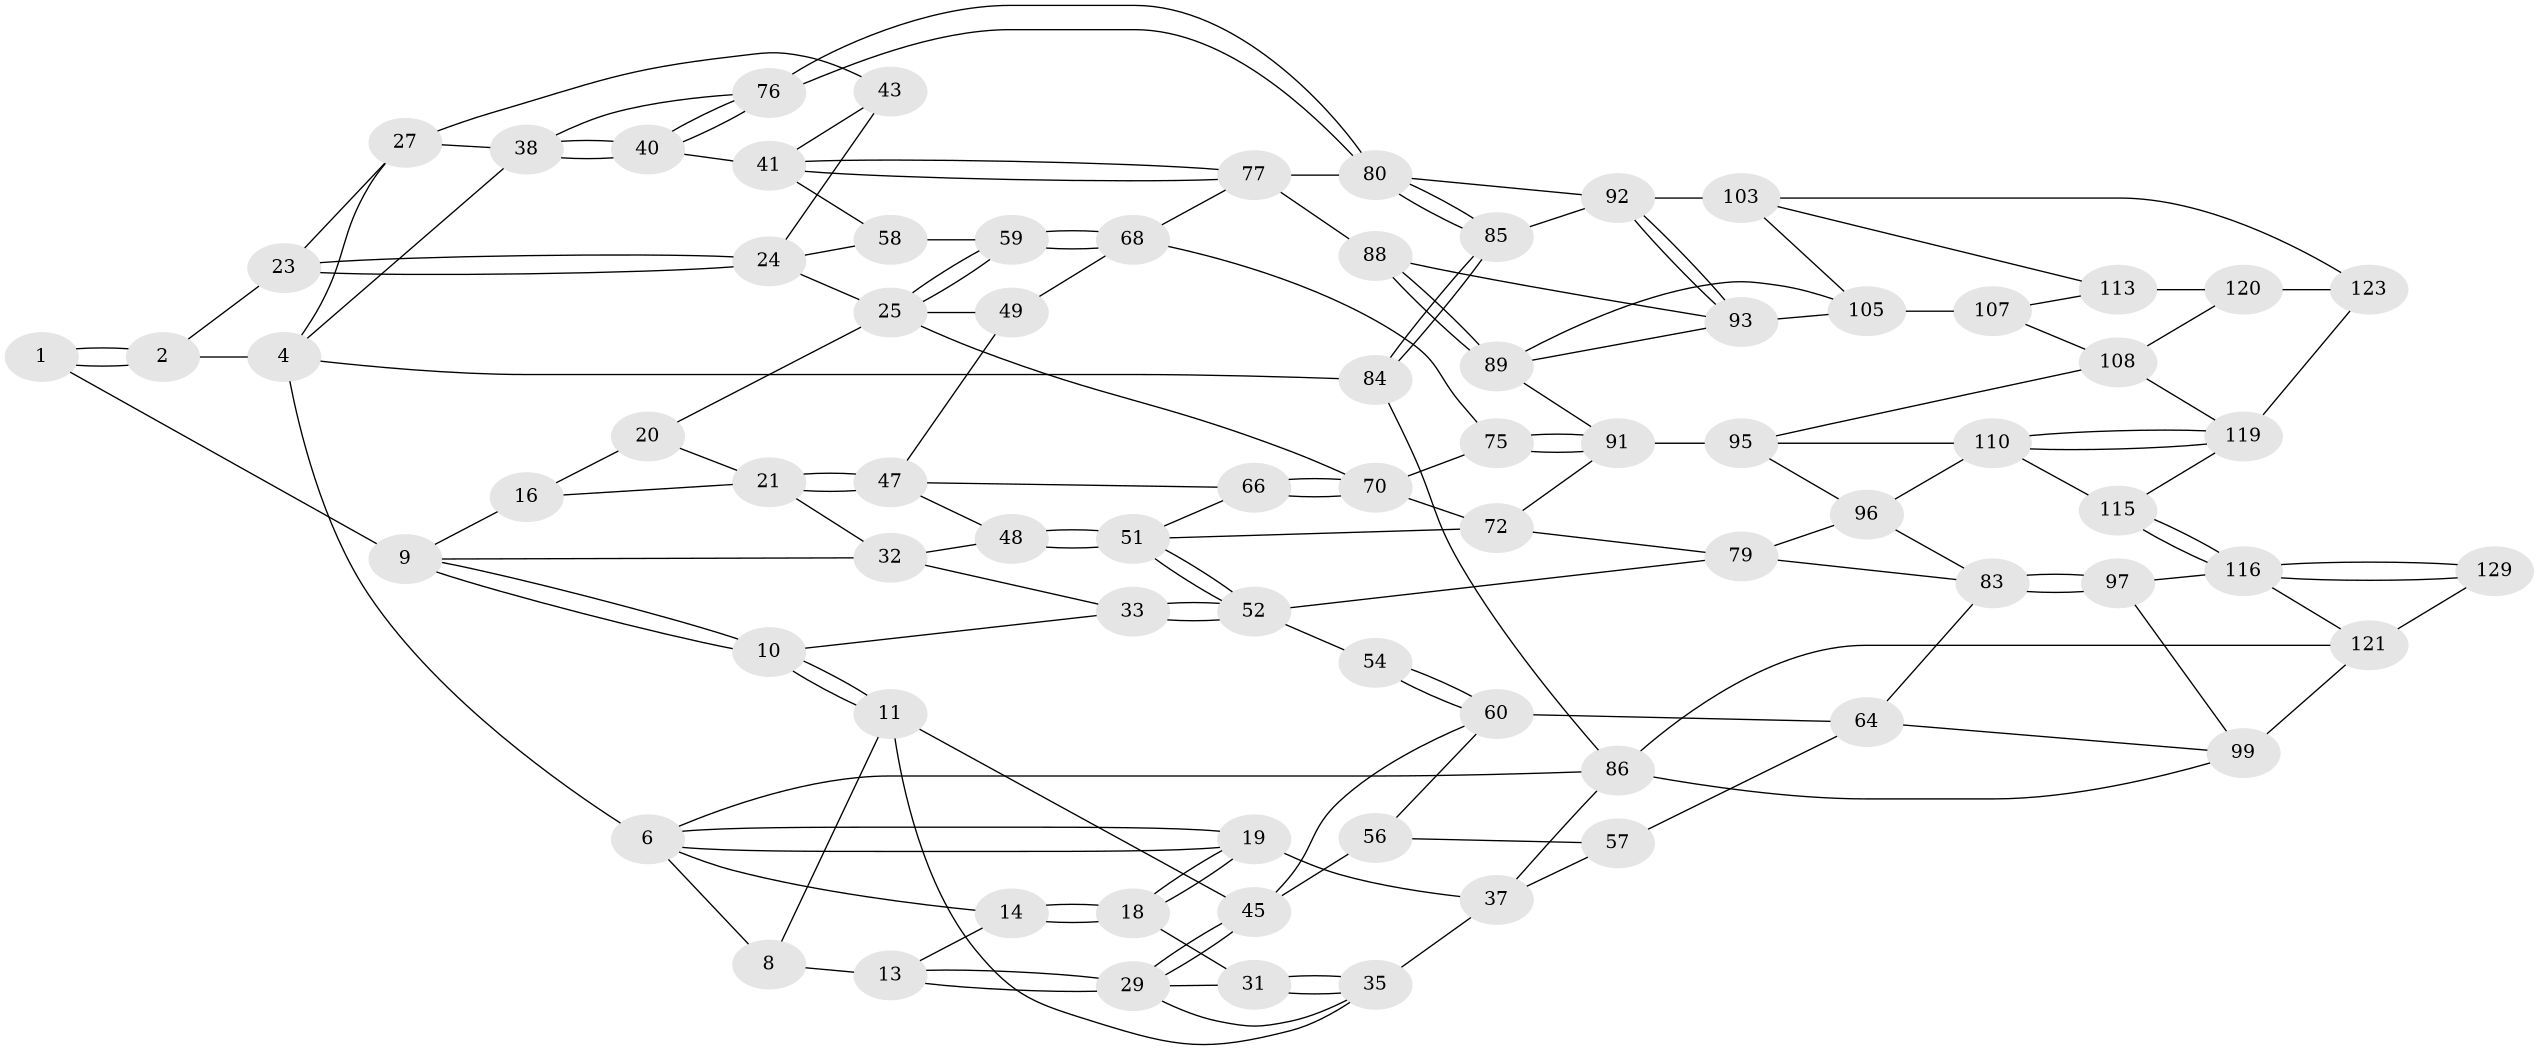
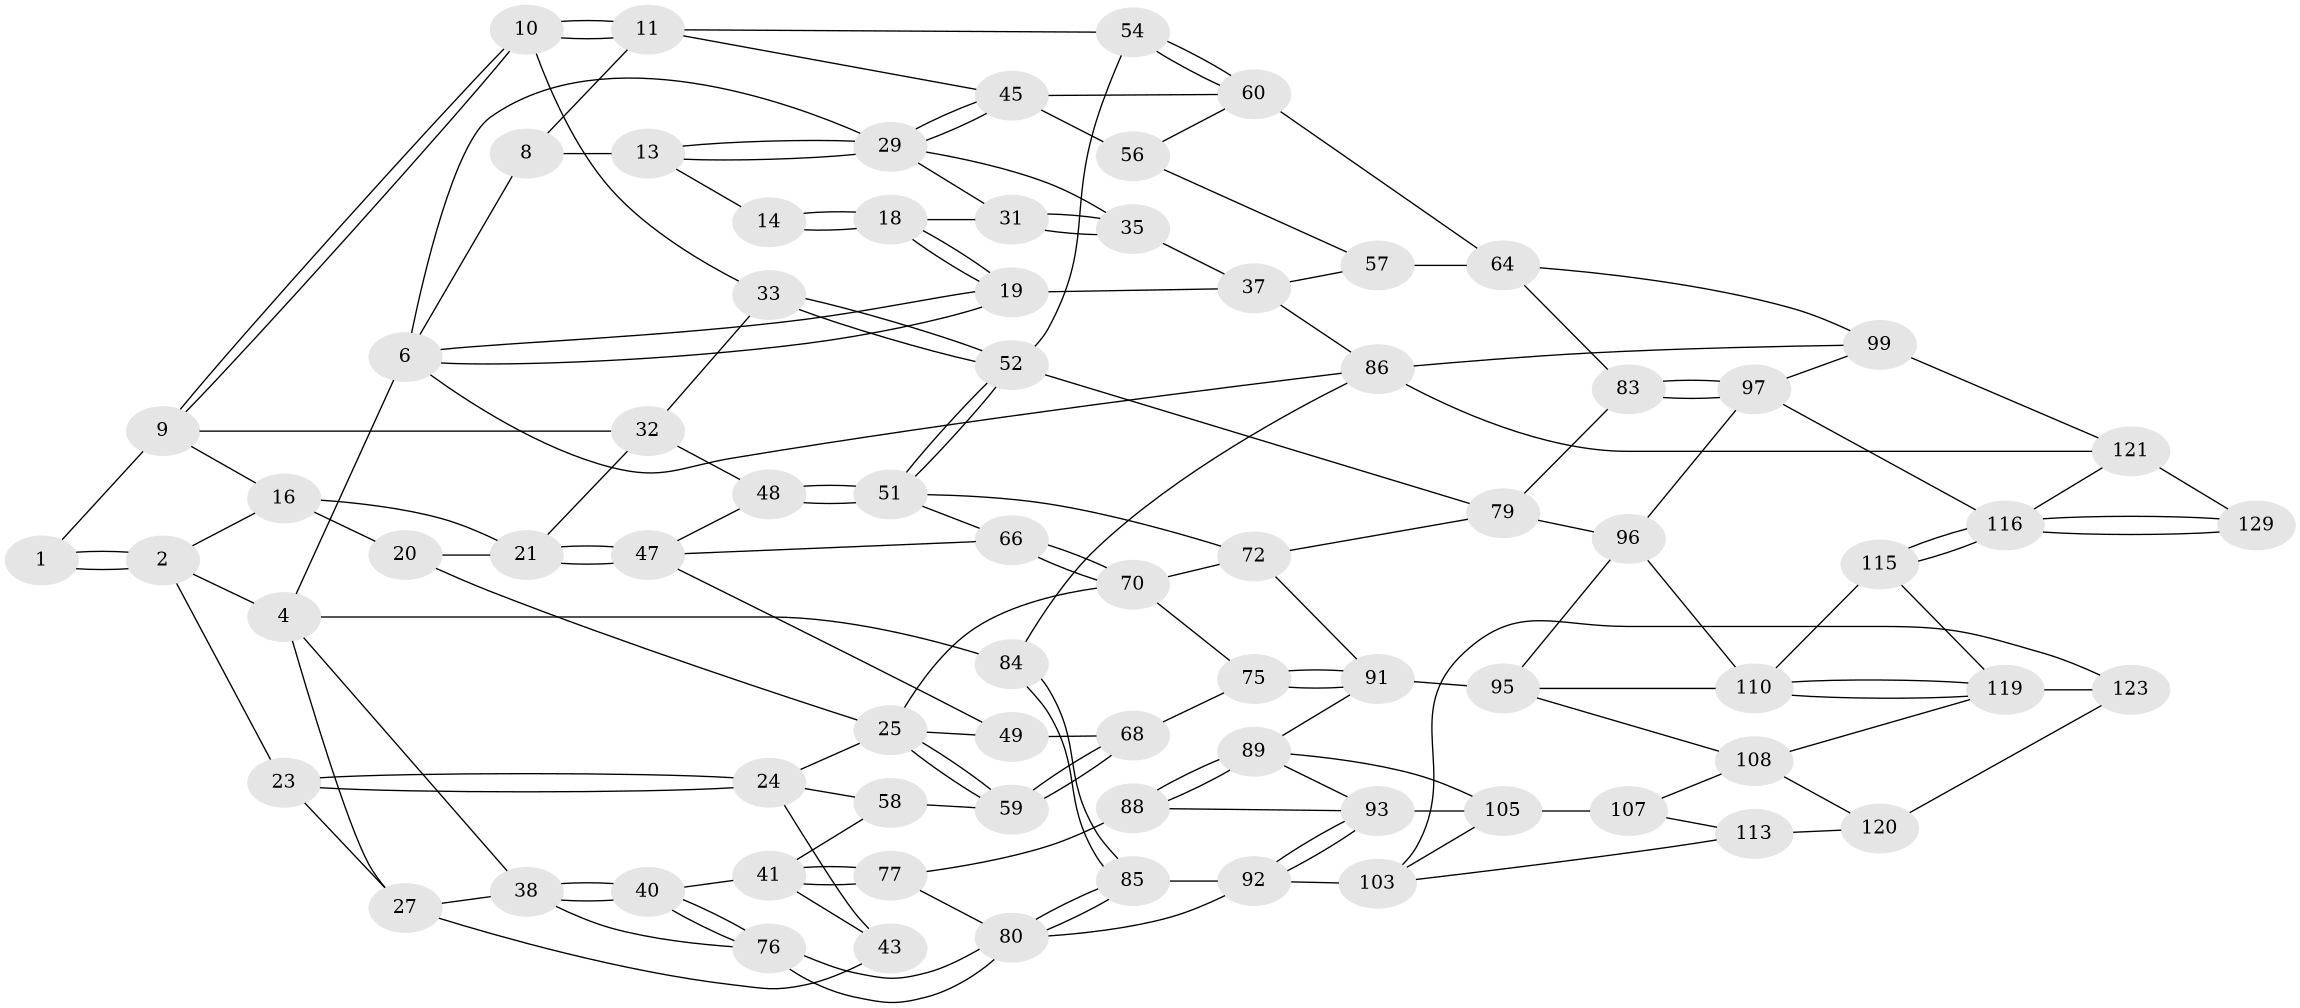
edge "77" -- "68": removed
edge "16" -- "2": added
edge "96" -- "83": now "96" -- "97"
edge "6" -- "14": now "6" -- "29"
edge "11" -- "35": now "11" -- "54"
